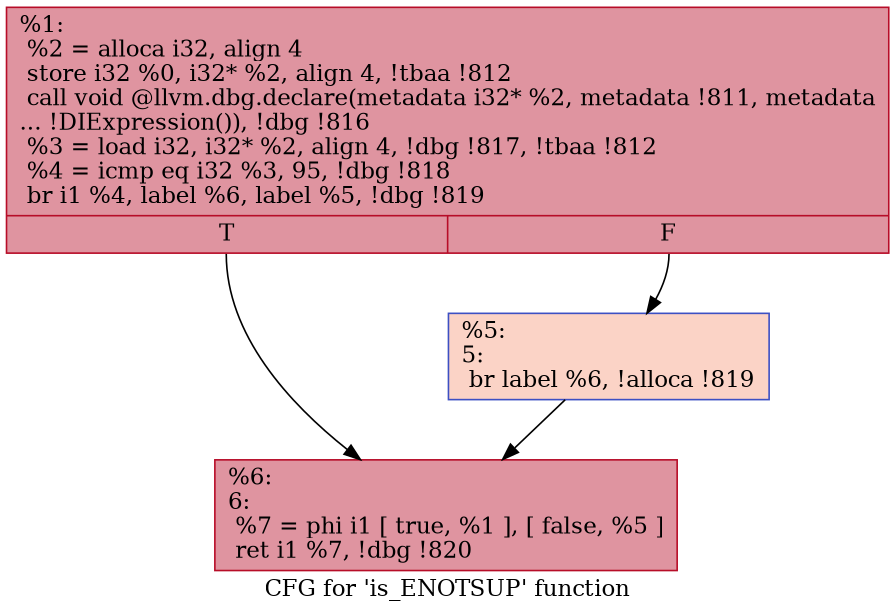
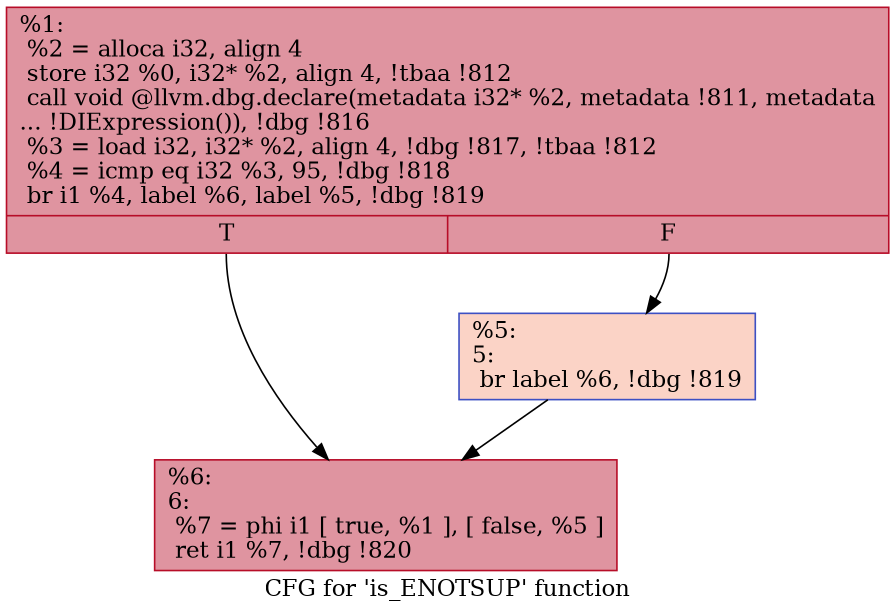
node "%5:": text "br label %6, !alloca !819" -> "br label %6, !dbg !819"
